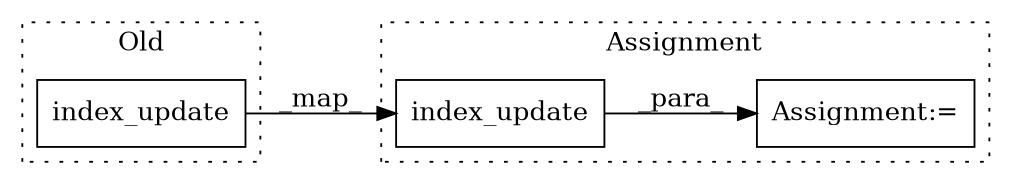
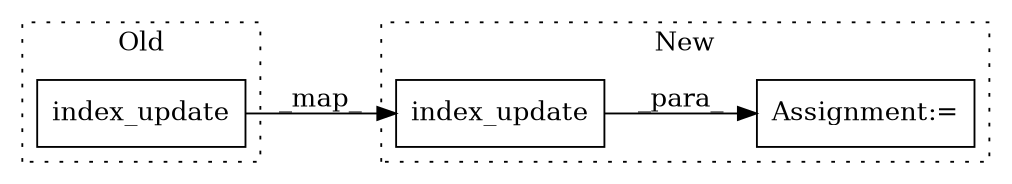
cluster "Assignment": label "Assignment" -> "New"
